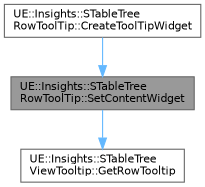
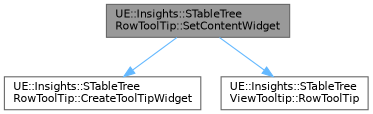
edge "UE::Insights::STableTree RowToolTip::CreateToolTipWidget" -> "UE::Insights::STableTree RowToolTip::SetContentWidget": reversed
node "UE::Insights::STableTree ViewTooltip::GetRowTooltip": label "UE::Insights::STableTree ViewTooltip::GetRowTooltip" -> "UE::Insights::STableTree ViewTooltip::RowToolTip"
